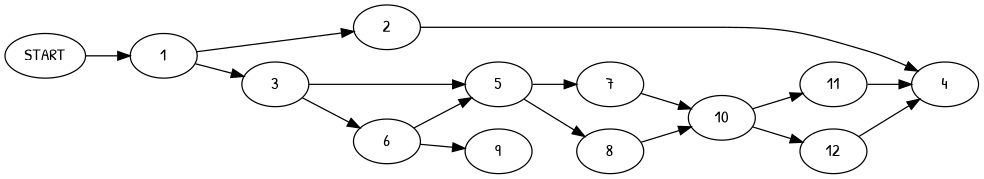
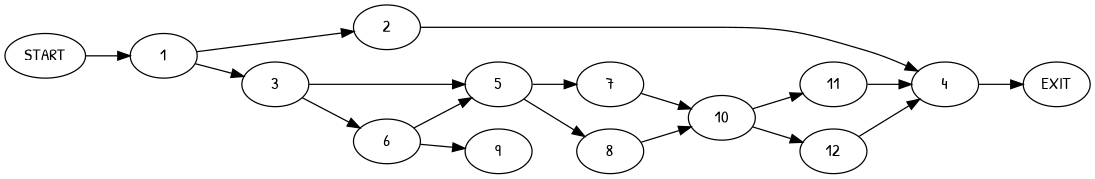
node "EXIT": added
